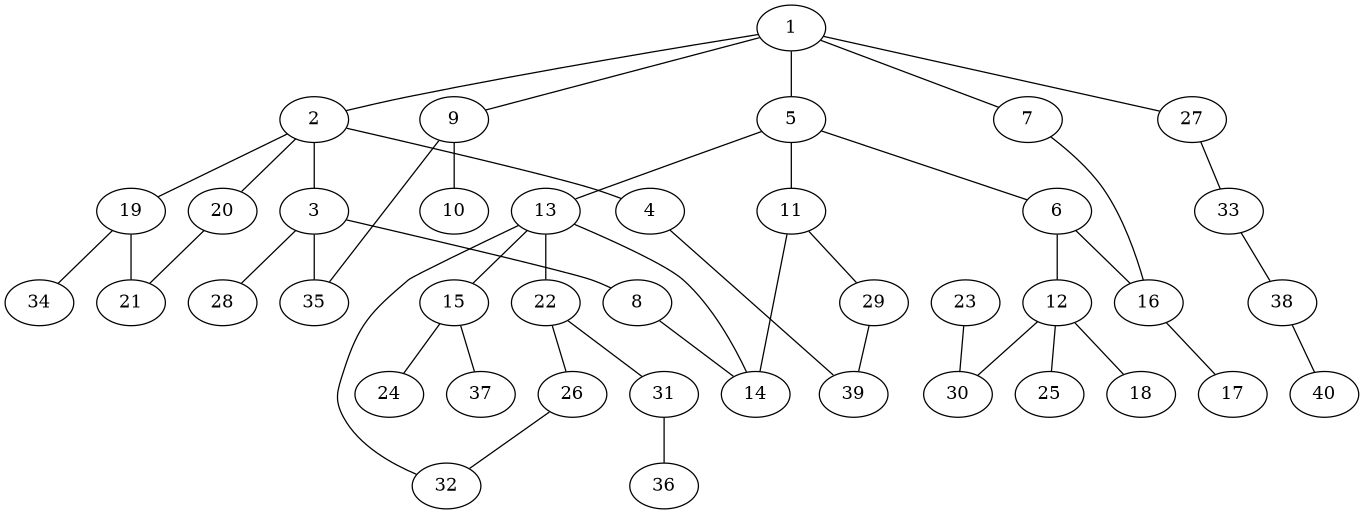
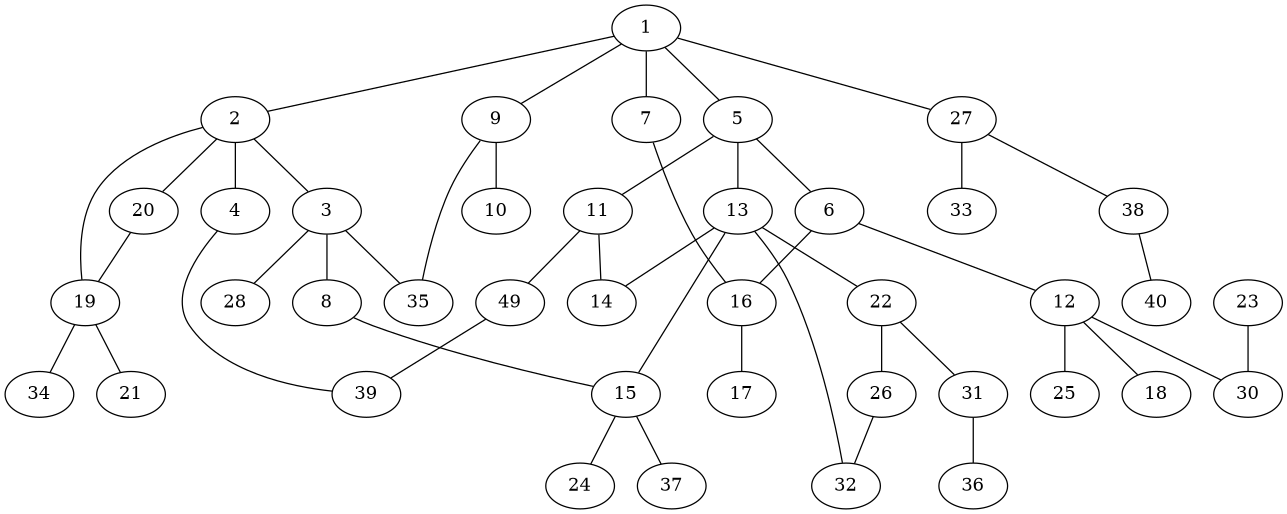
edge "20" -- "21": now "20" -- "19"
edge "33" -- "38": now "27" -- "38"
node "29": label "29" -> "49"
edge "8" -- "14": now "8" -- "15"
